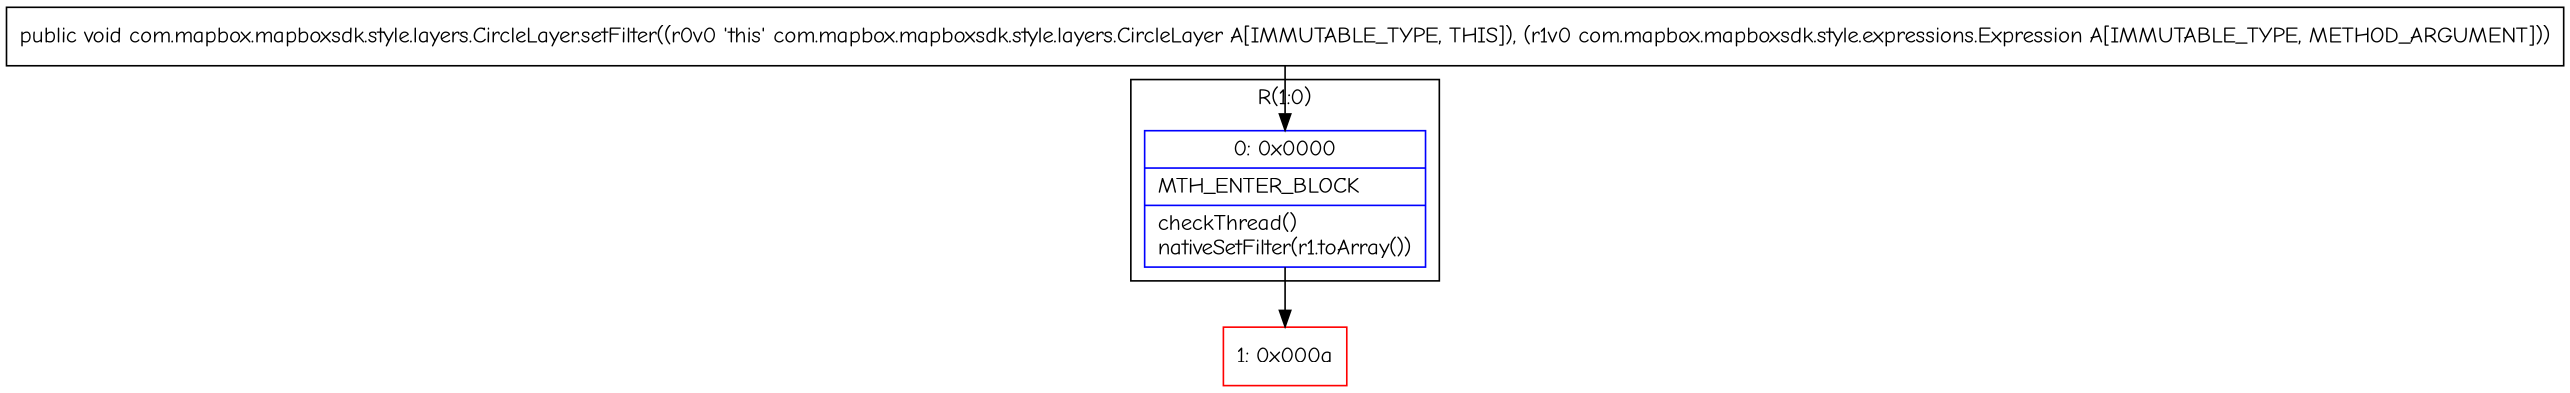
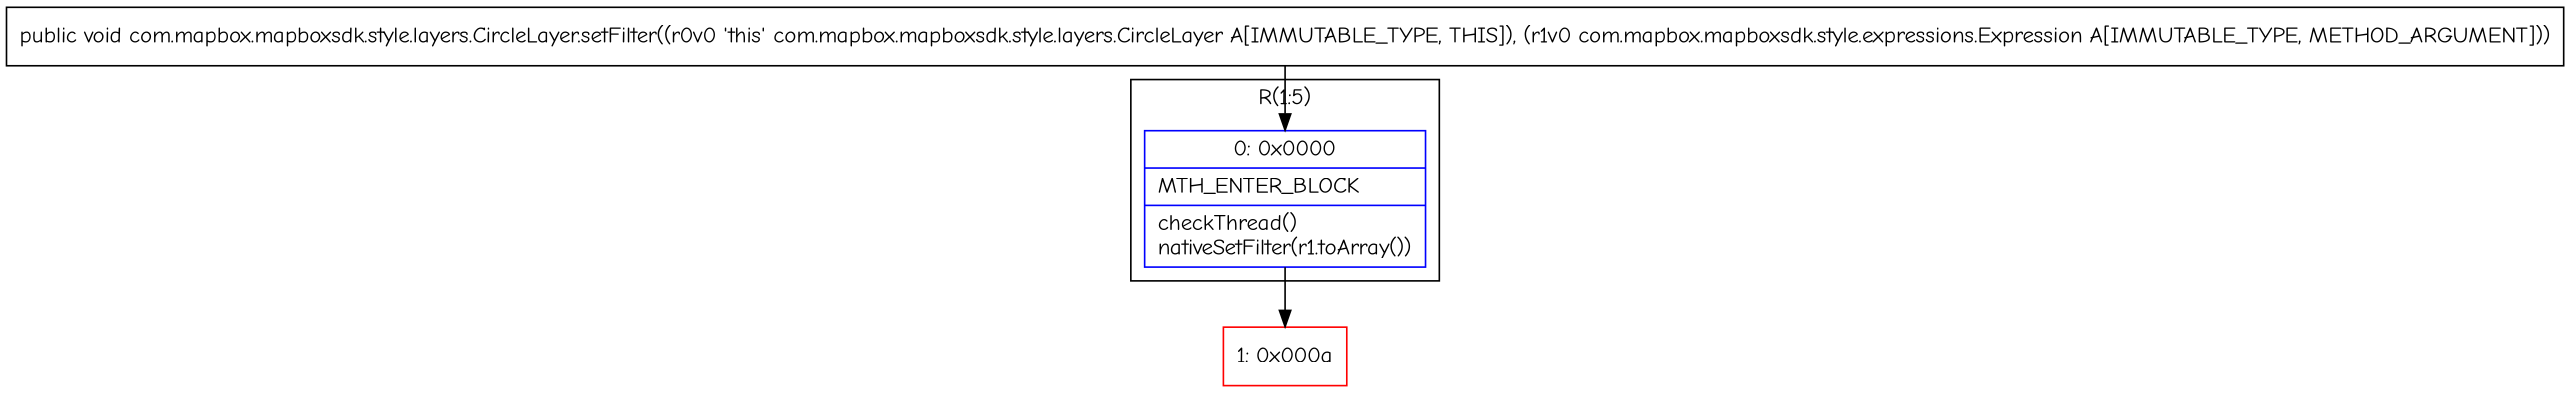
cluster "R(1:0)": label "R(1:0)" -> "R(1:5)"
